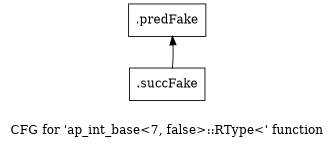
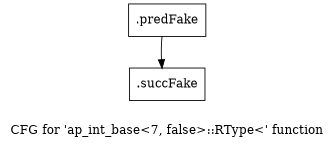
edge ".succFake" -> ".predFake": reversed
